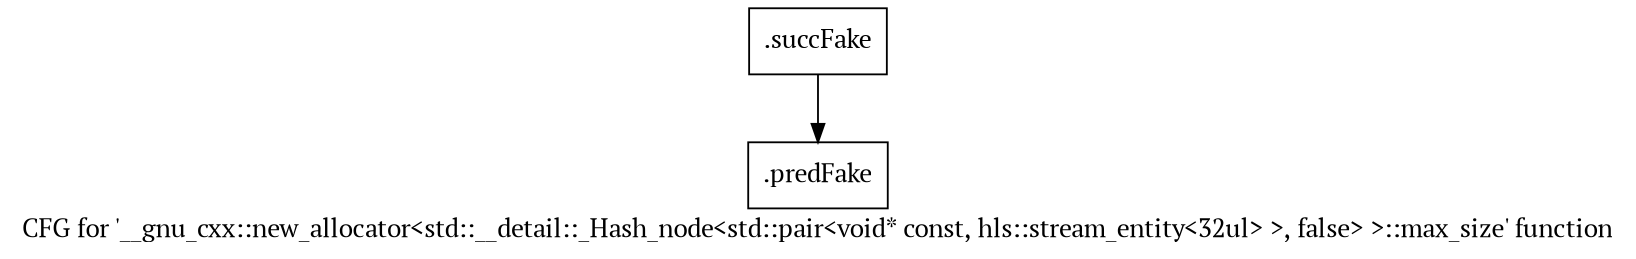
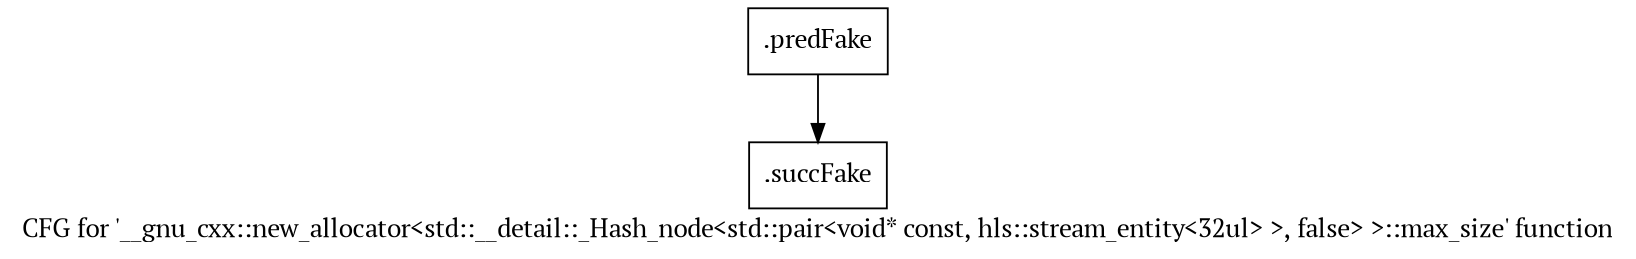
edge ".succFake" -> ".predFake": reversed
